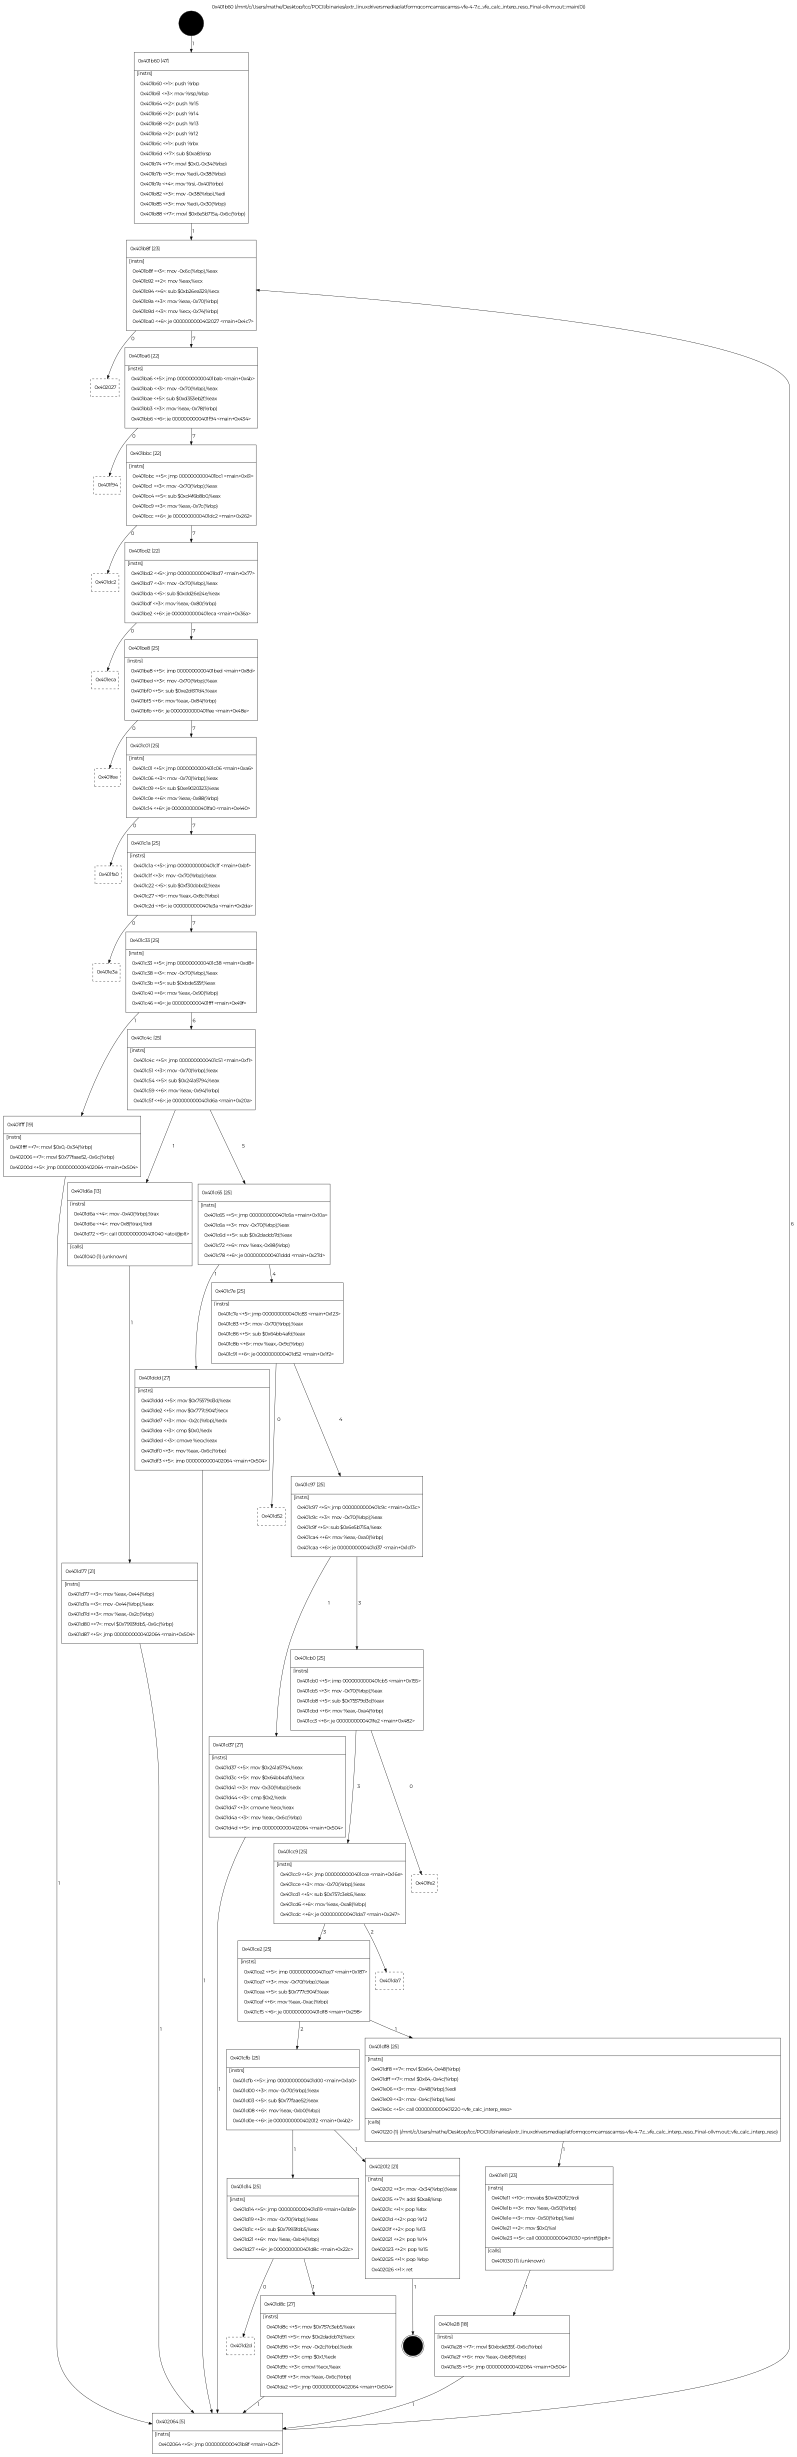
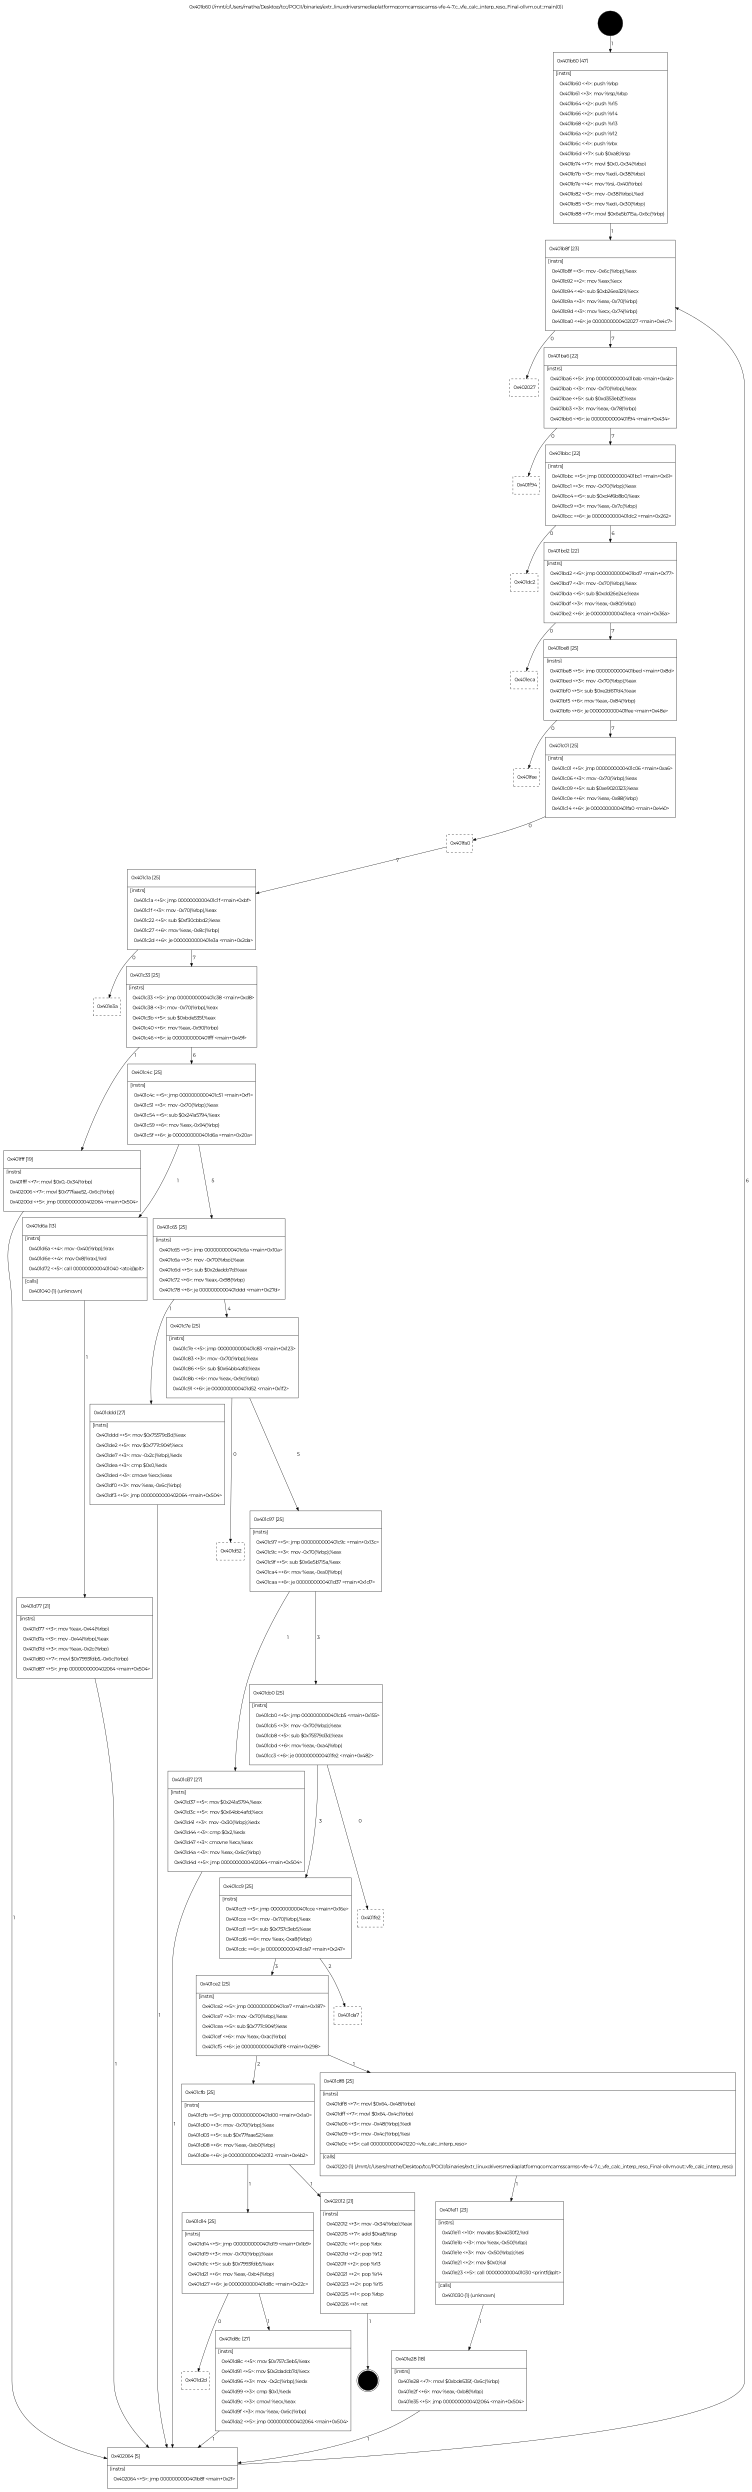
edge "0x401bbc [22]" -> "0x401bd2 [22]": label " 7" -> " 6"
edge "0x401c01 [25]" -> "0x401c1a [25]": now "0x401fa0" -> "0x401c1a [25]"
edge "0x401c7e [25]" -> "0x401c97 [25]": label " 4" -> " 5"
